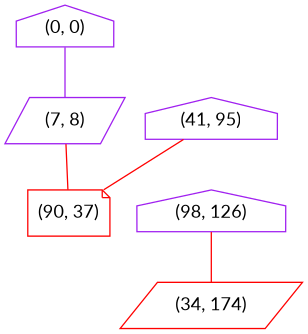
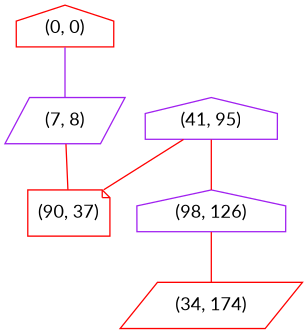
node "(0, 0)": color purple -> red
edge "(41, 95)" -- "(98, 126)": added
